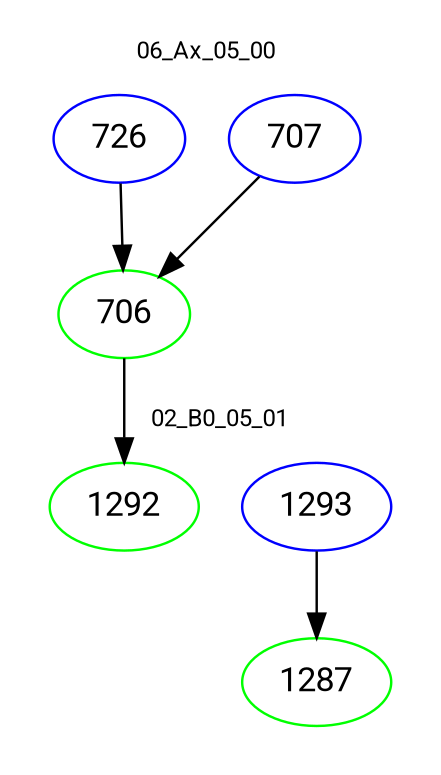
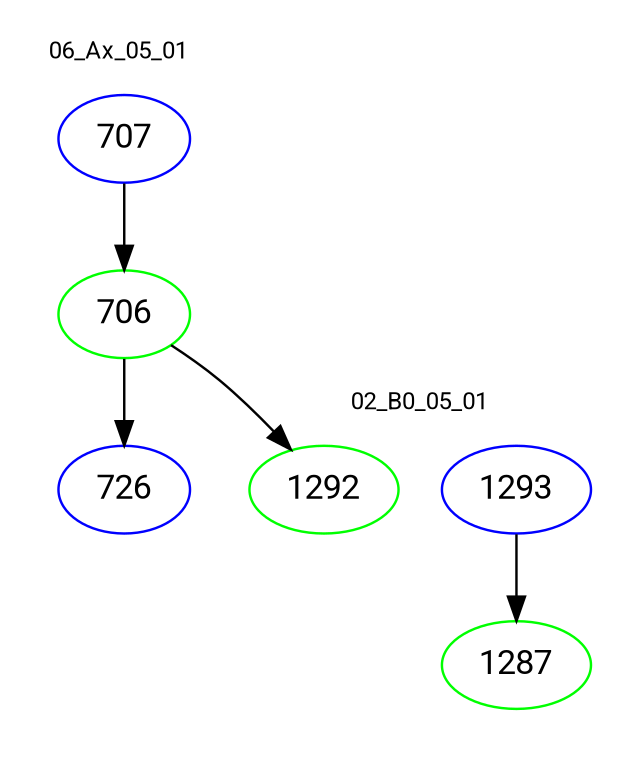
cluster "06_Ax_05_00": label "06_Ax_05_00" -> "06_Ax_05_01"
edge "726" -> "706": reversed
